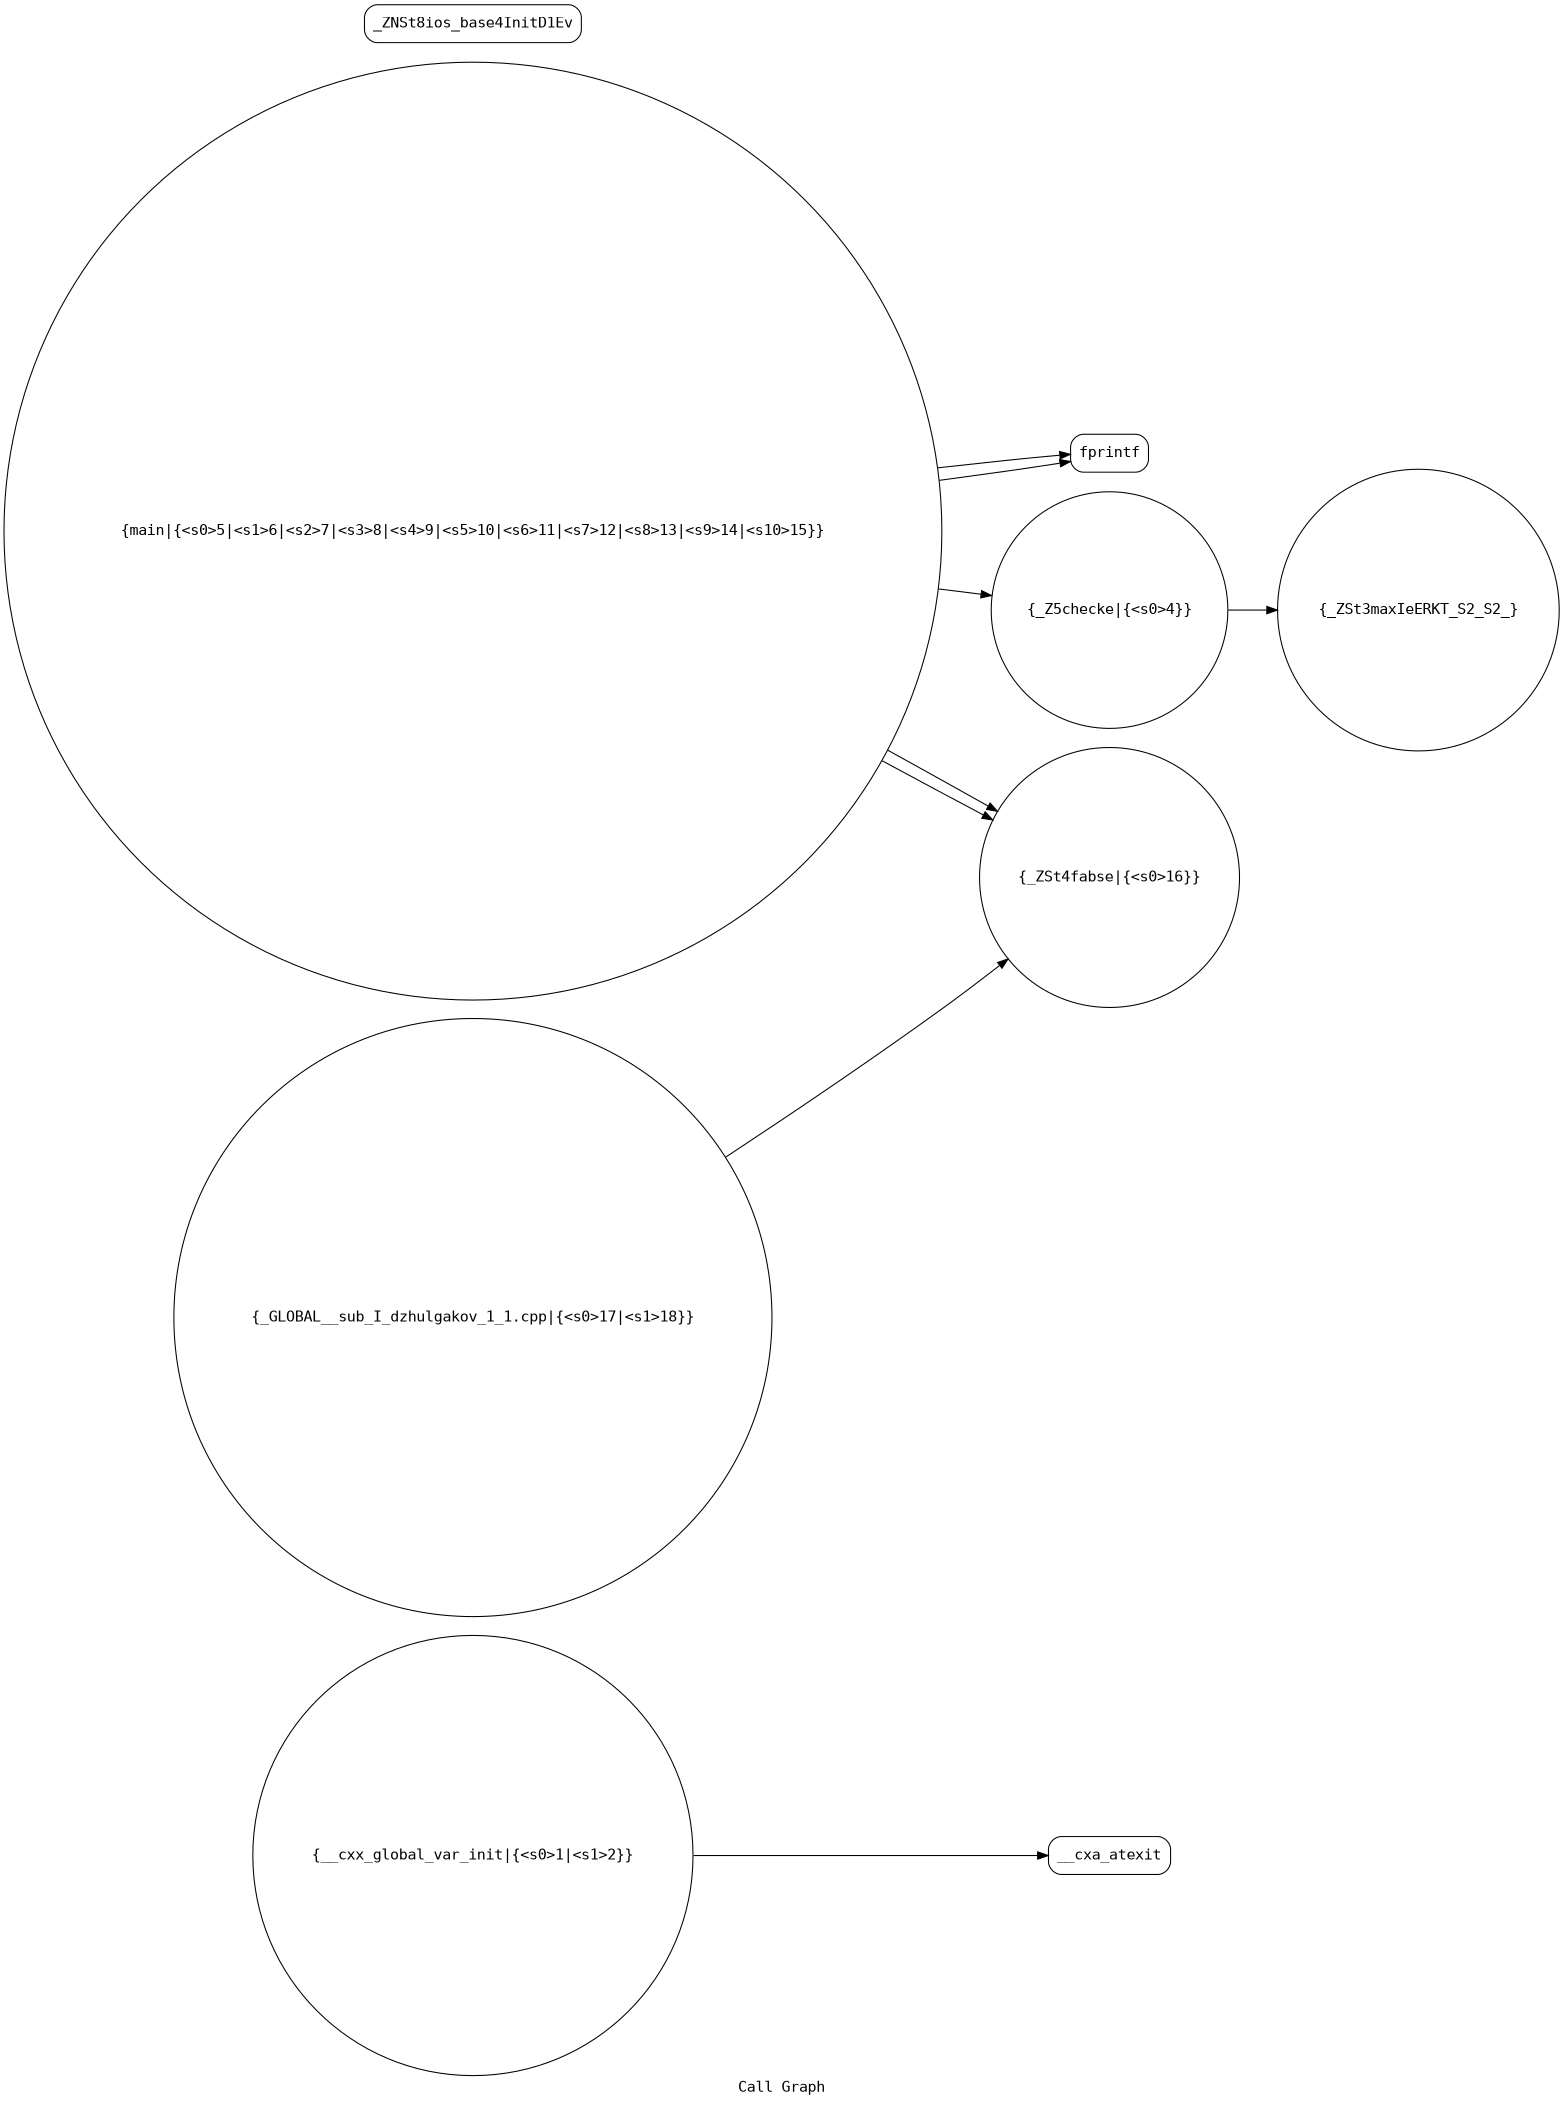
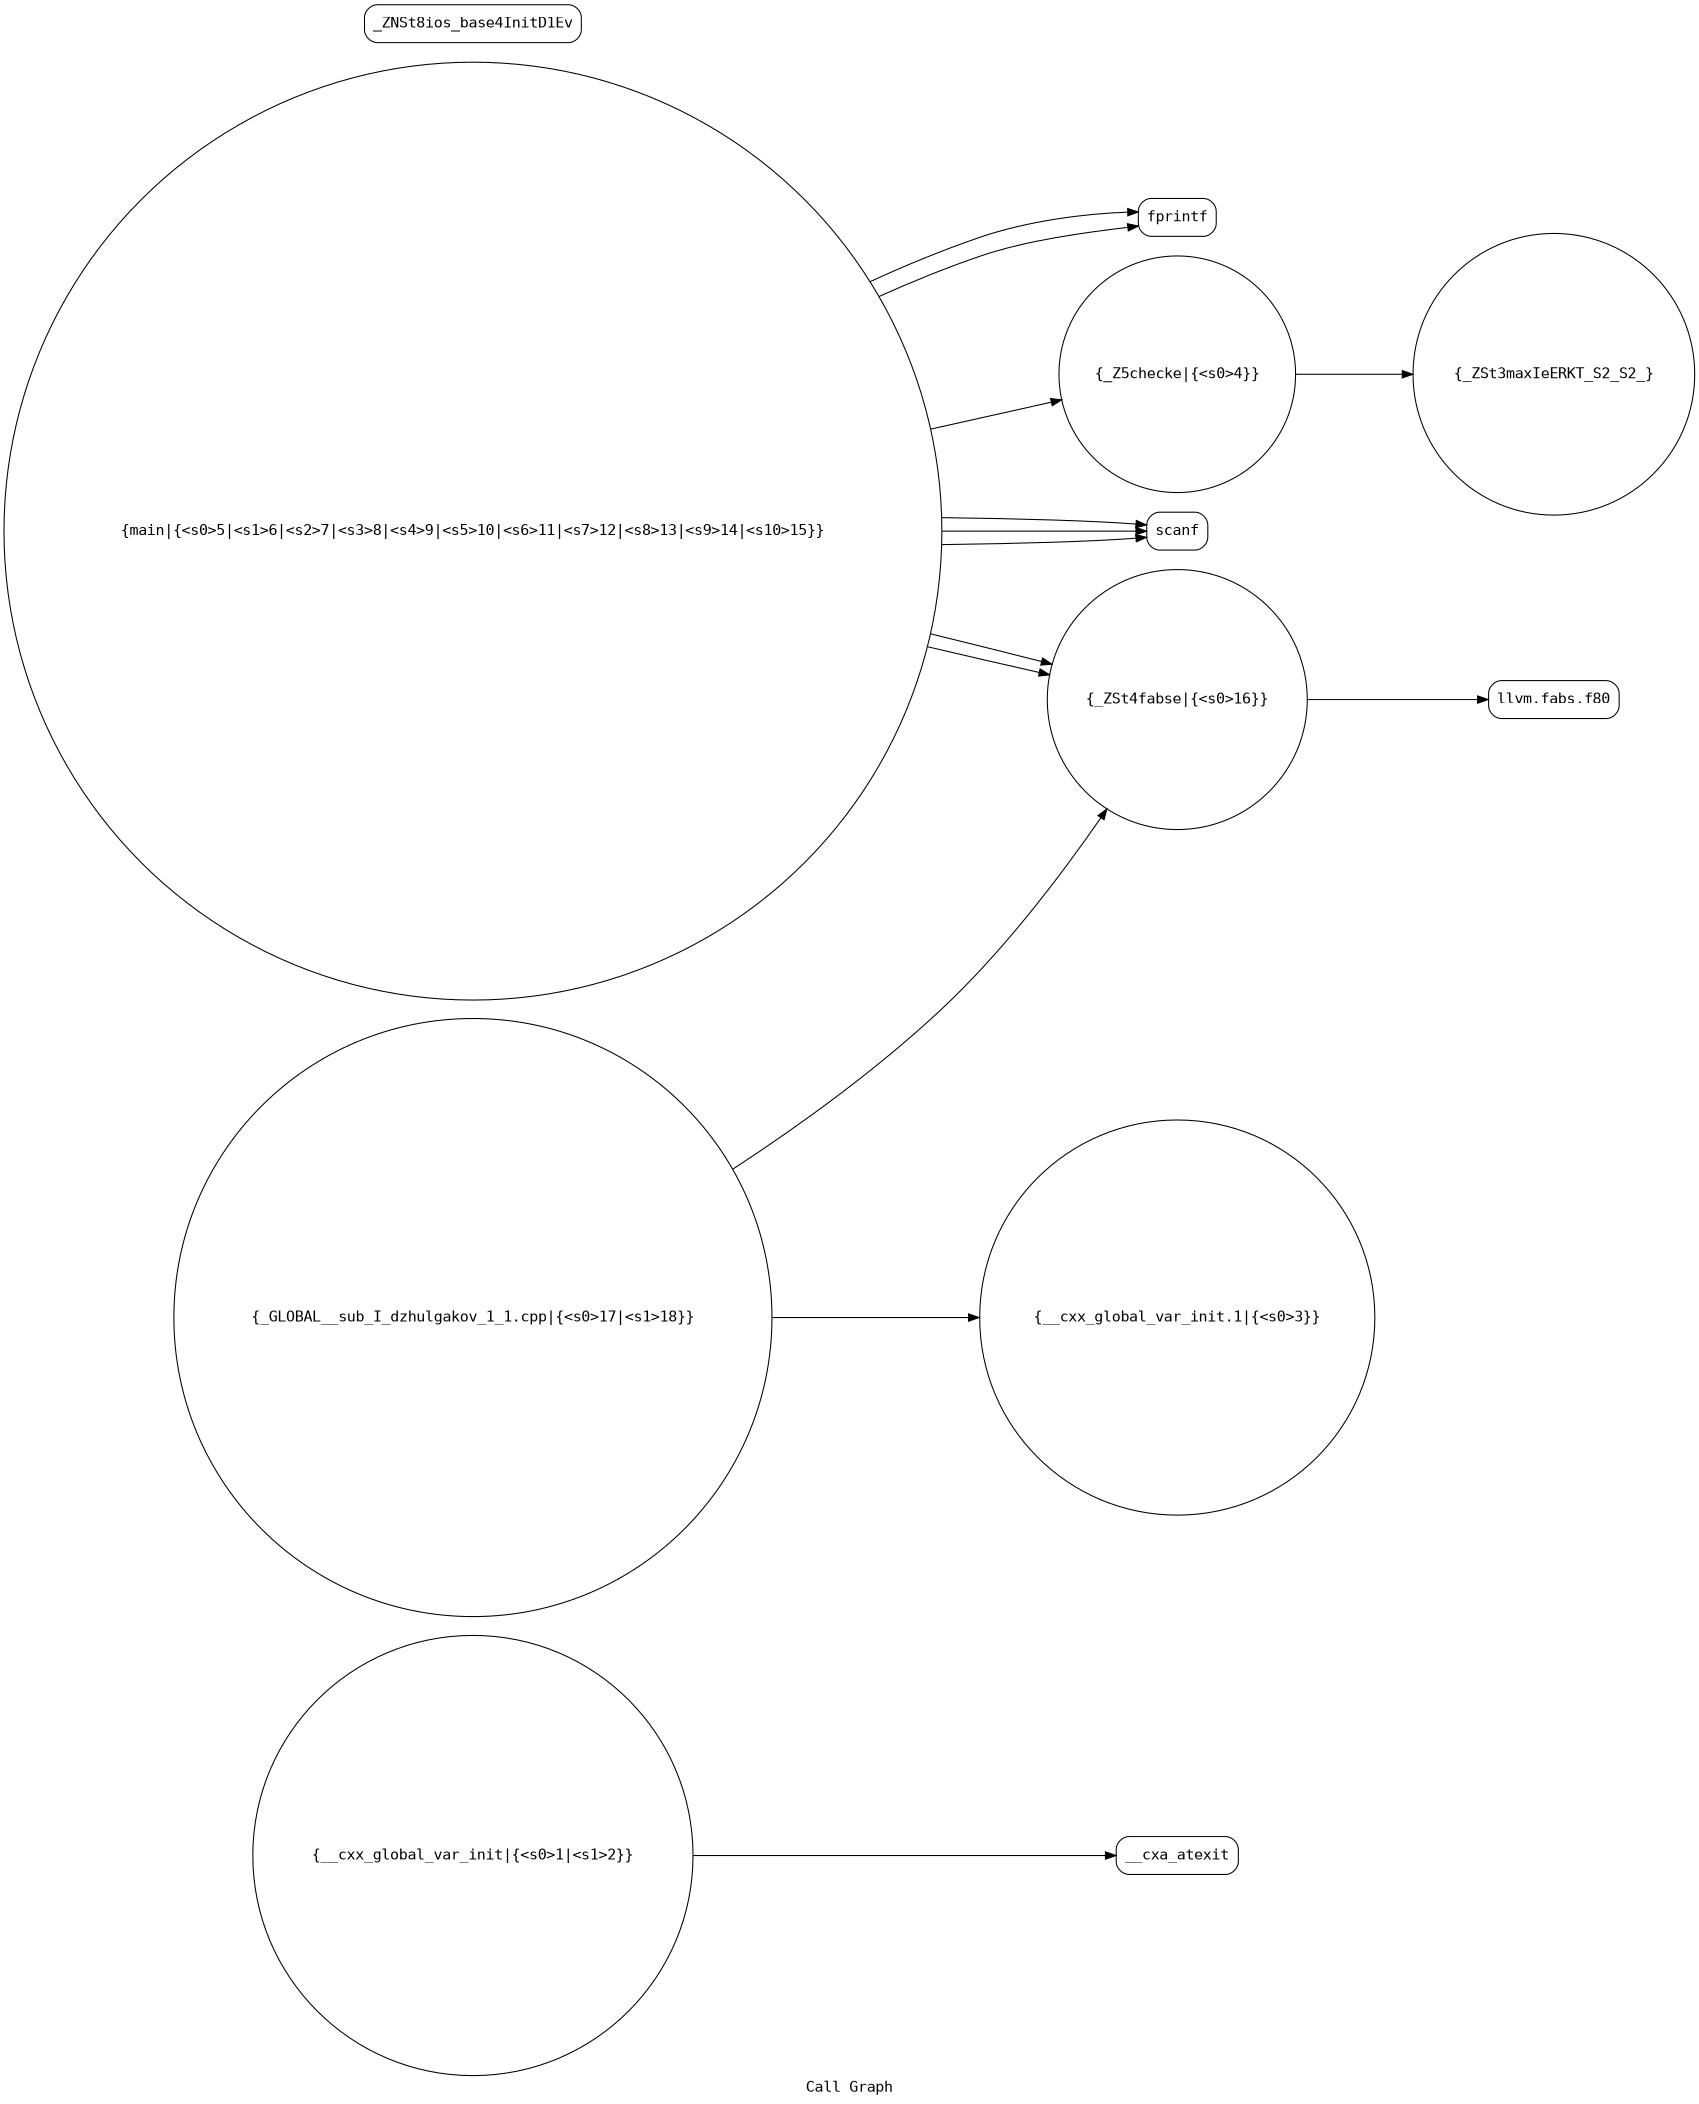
node "scanf": added
node "llvm.fabs.f80": added
node "{__cxx_global_var_init.1|{<s0>3}}": added
